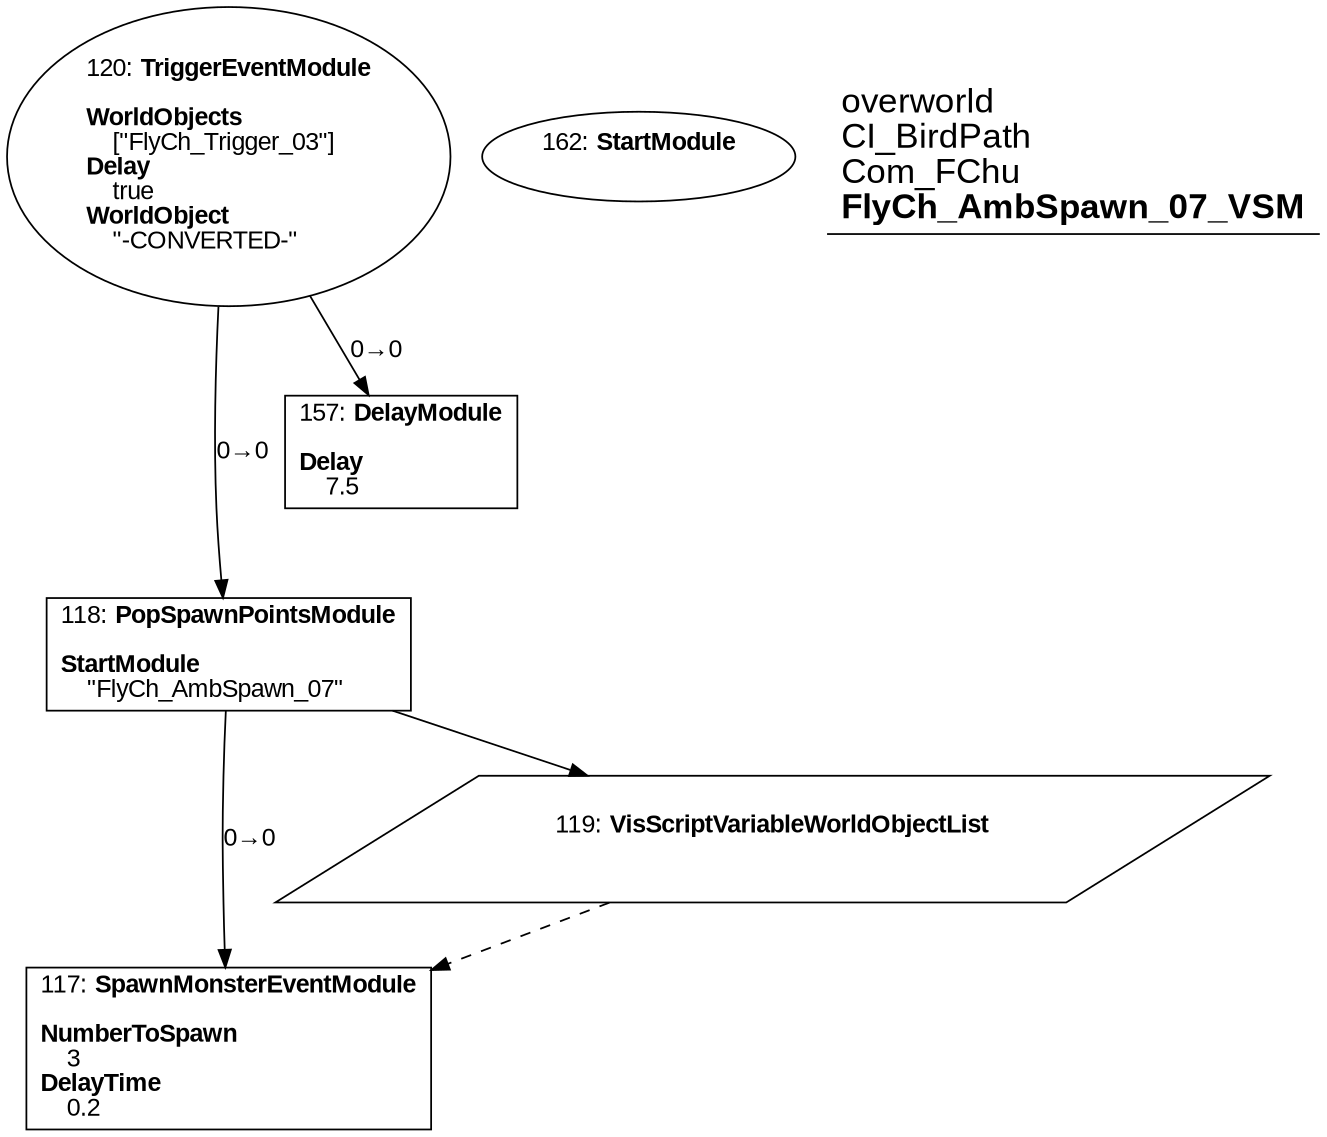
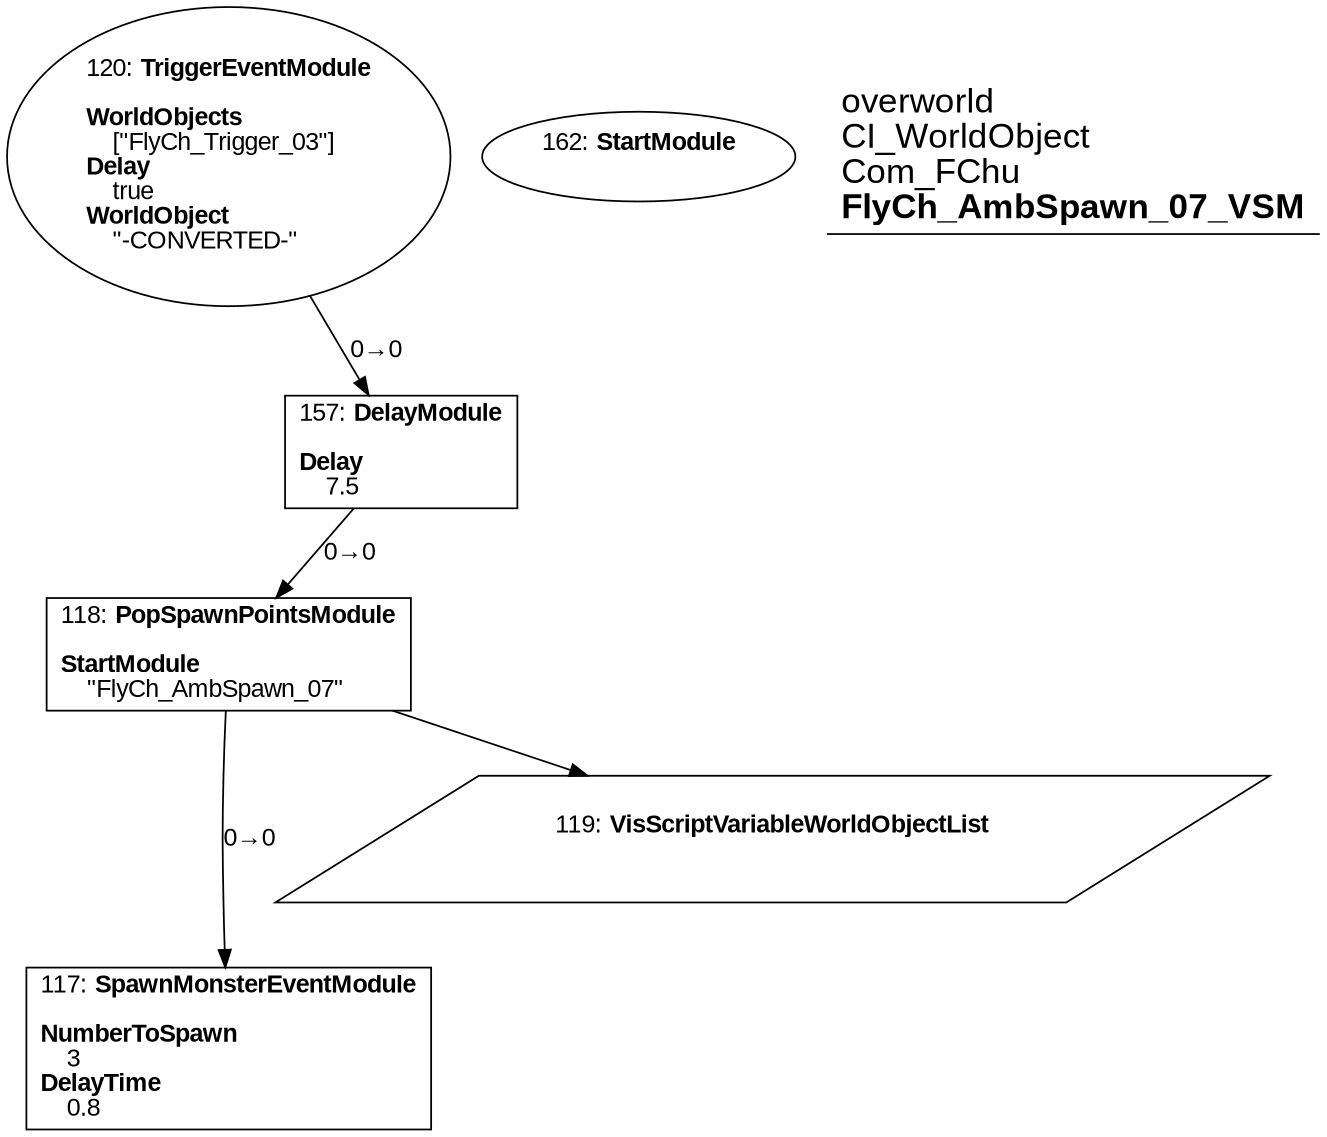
node "overworld": text "CI_BirdPath" -> "CI_WorldObject"
edge "120:" -> "118:": now "157:" -> "118:"
edge "119:" -> "117:": removed
node "117:": text "0.2" -> "0.8"
